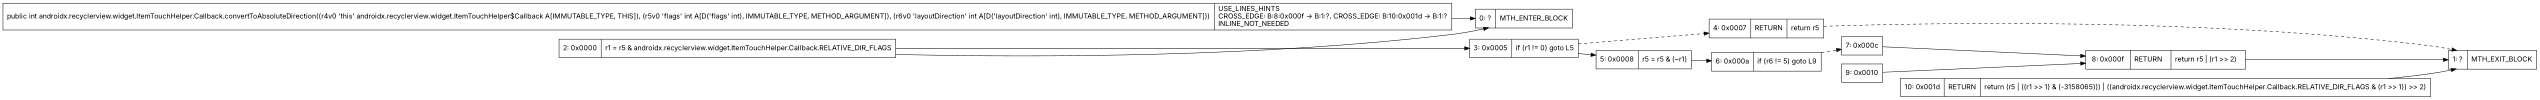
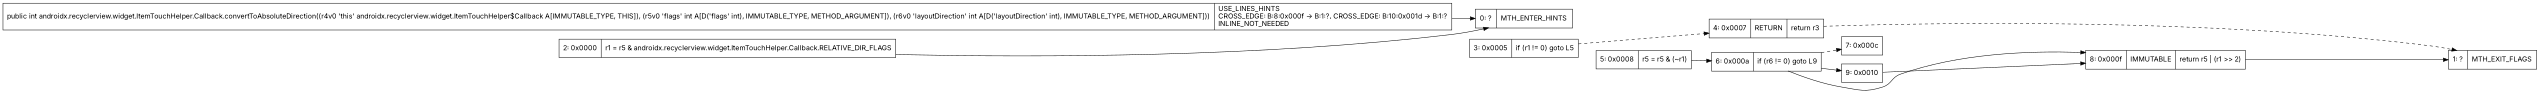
node "0: ?": text "MTH_ENTER_BLOCK" -> "MTH_ENTER_HINTS"
node "4: 0x0007": text "return r5" -> "return r3"
edge "2: 0x0000" -> "3: 0x0005": removed
edge "7: 0x000c" -> "8: 0x000f": now "6: 0x000a" -> "8: 0x000f"
edge "3: 0x0005" -> "5: 0x0008": removed
node "8: 0x000f": text "RETURN" -> "IMMUTABLE"
node "1: ?": text "MTH_EXIT_BLOCK" -> "MTH_EXIT_FLAGS"
node "6: 0x000a": text "if (r6 != 5) goto L9" -> "if (r6 != 0) goto L9"
edge "6: 0x000a" -> "9: 0x0010": added
node "10: 0x001d": removed
